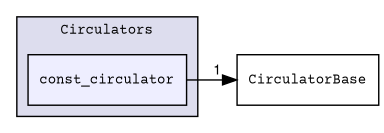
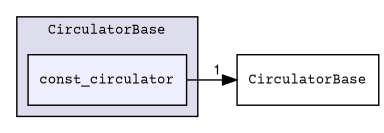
cluster "Circulators": label "Circulators" -> "CirculatorBase"
